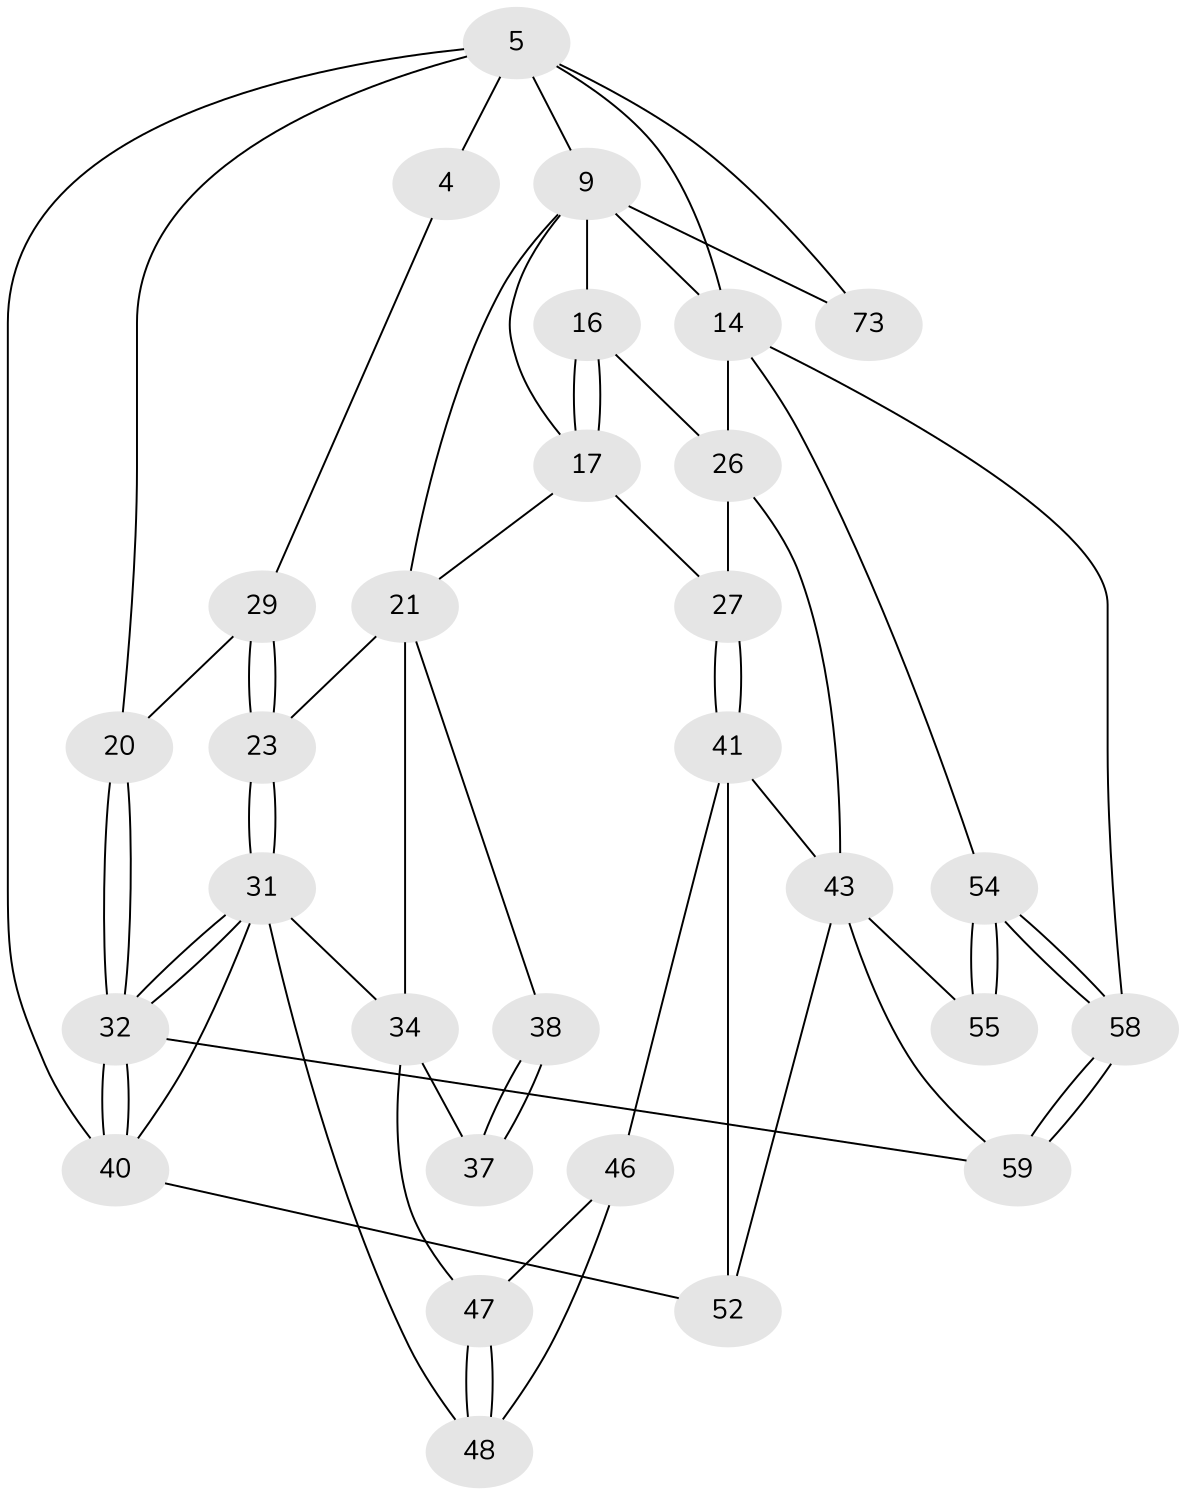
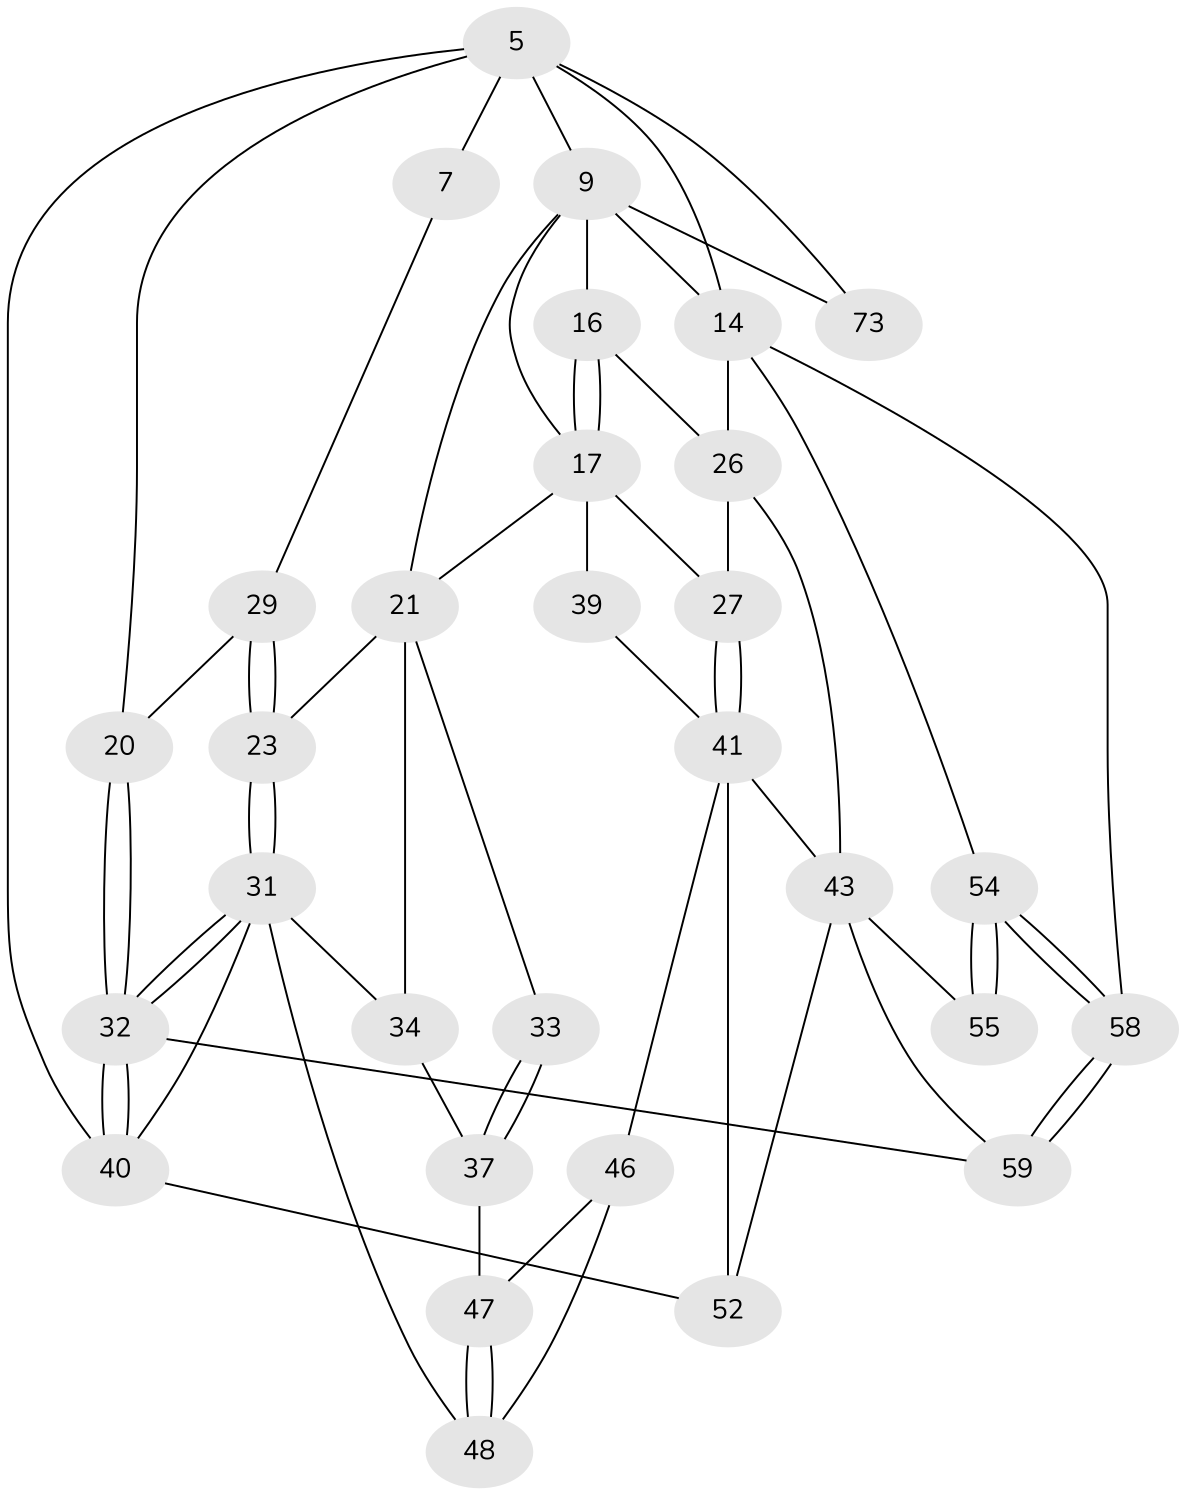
node "4": label "4" -> "7"
node "39": added
node "38": label "38" -> "33"
edge "34" -- "47": now "37" -- "47"
